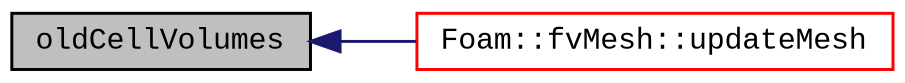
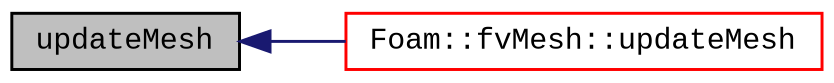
node "oldCellVolumes": label "oldCellVolumes" -> "updateMesh"
